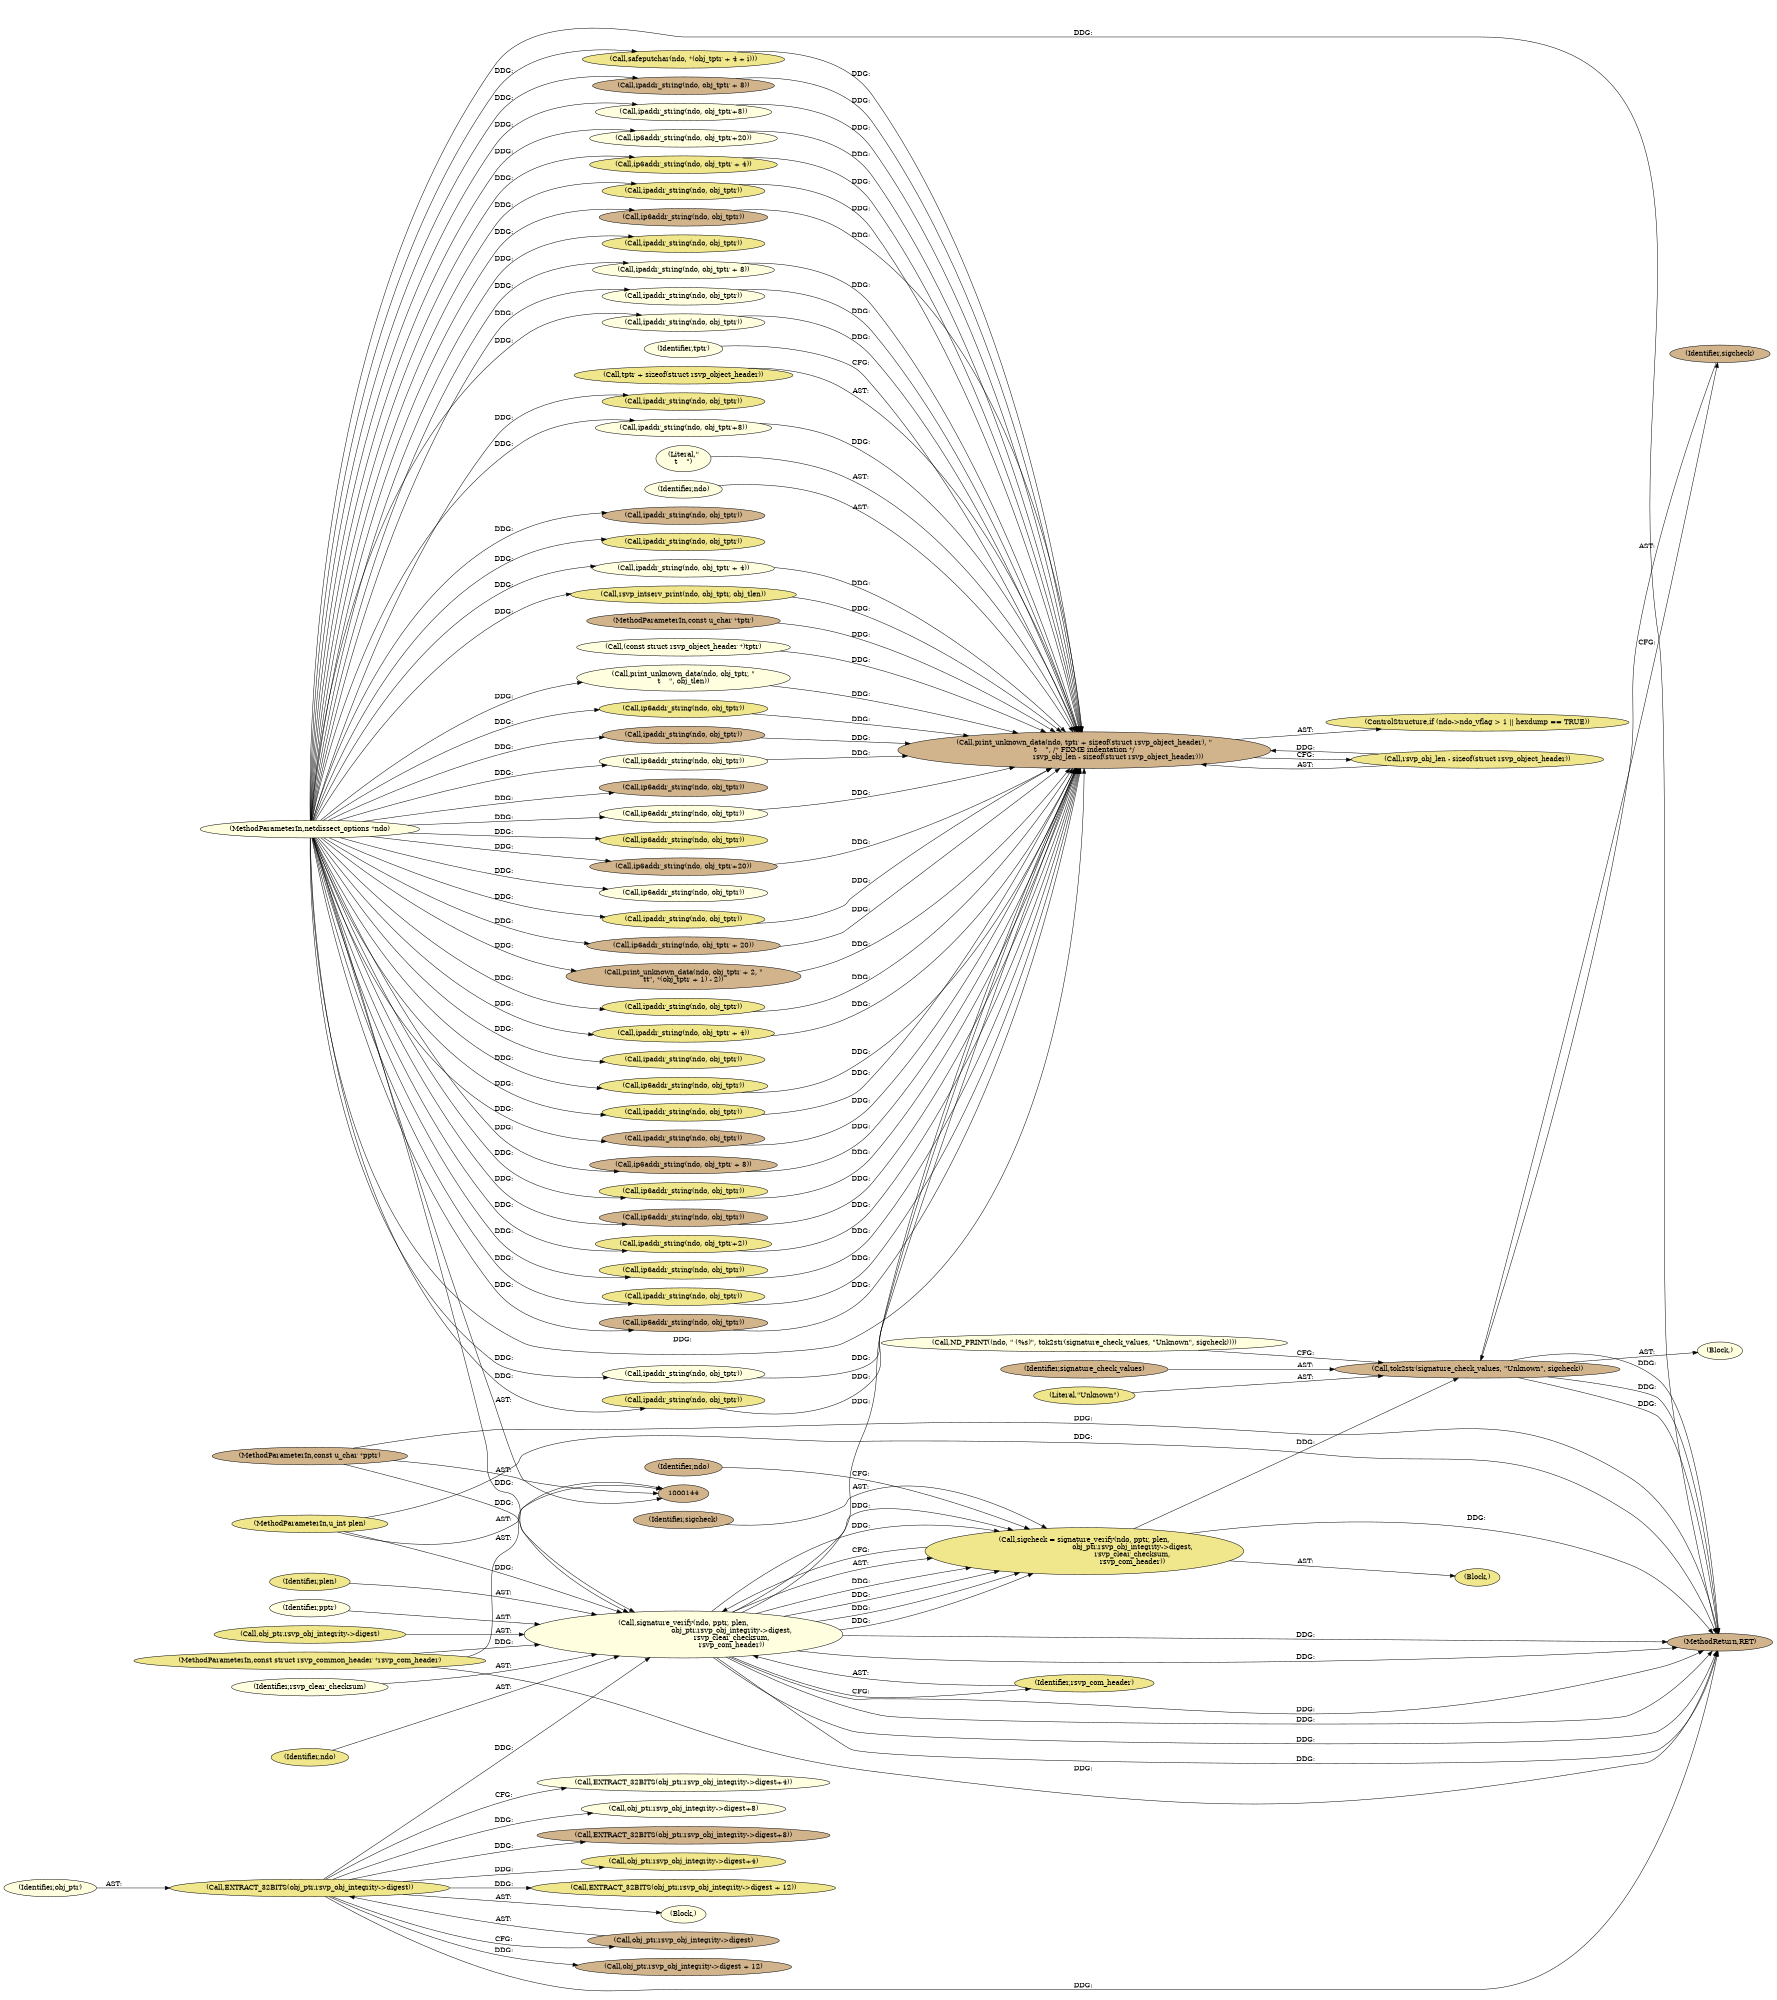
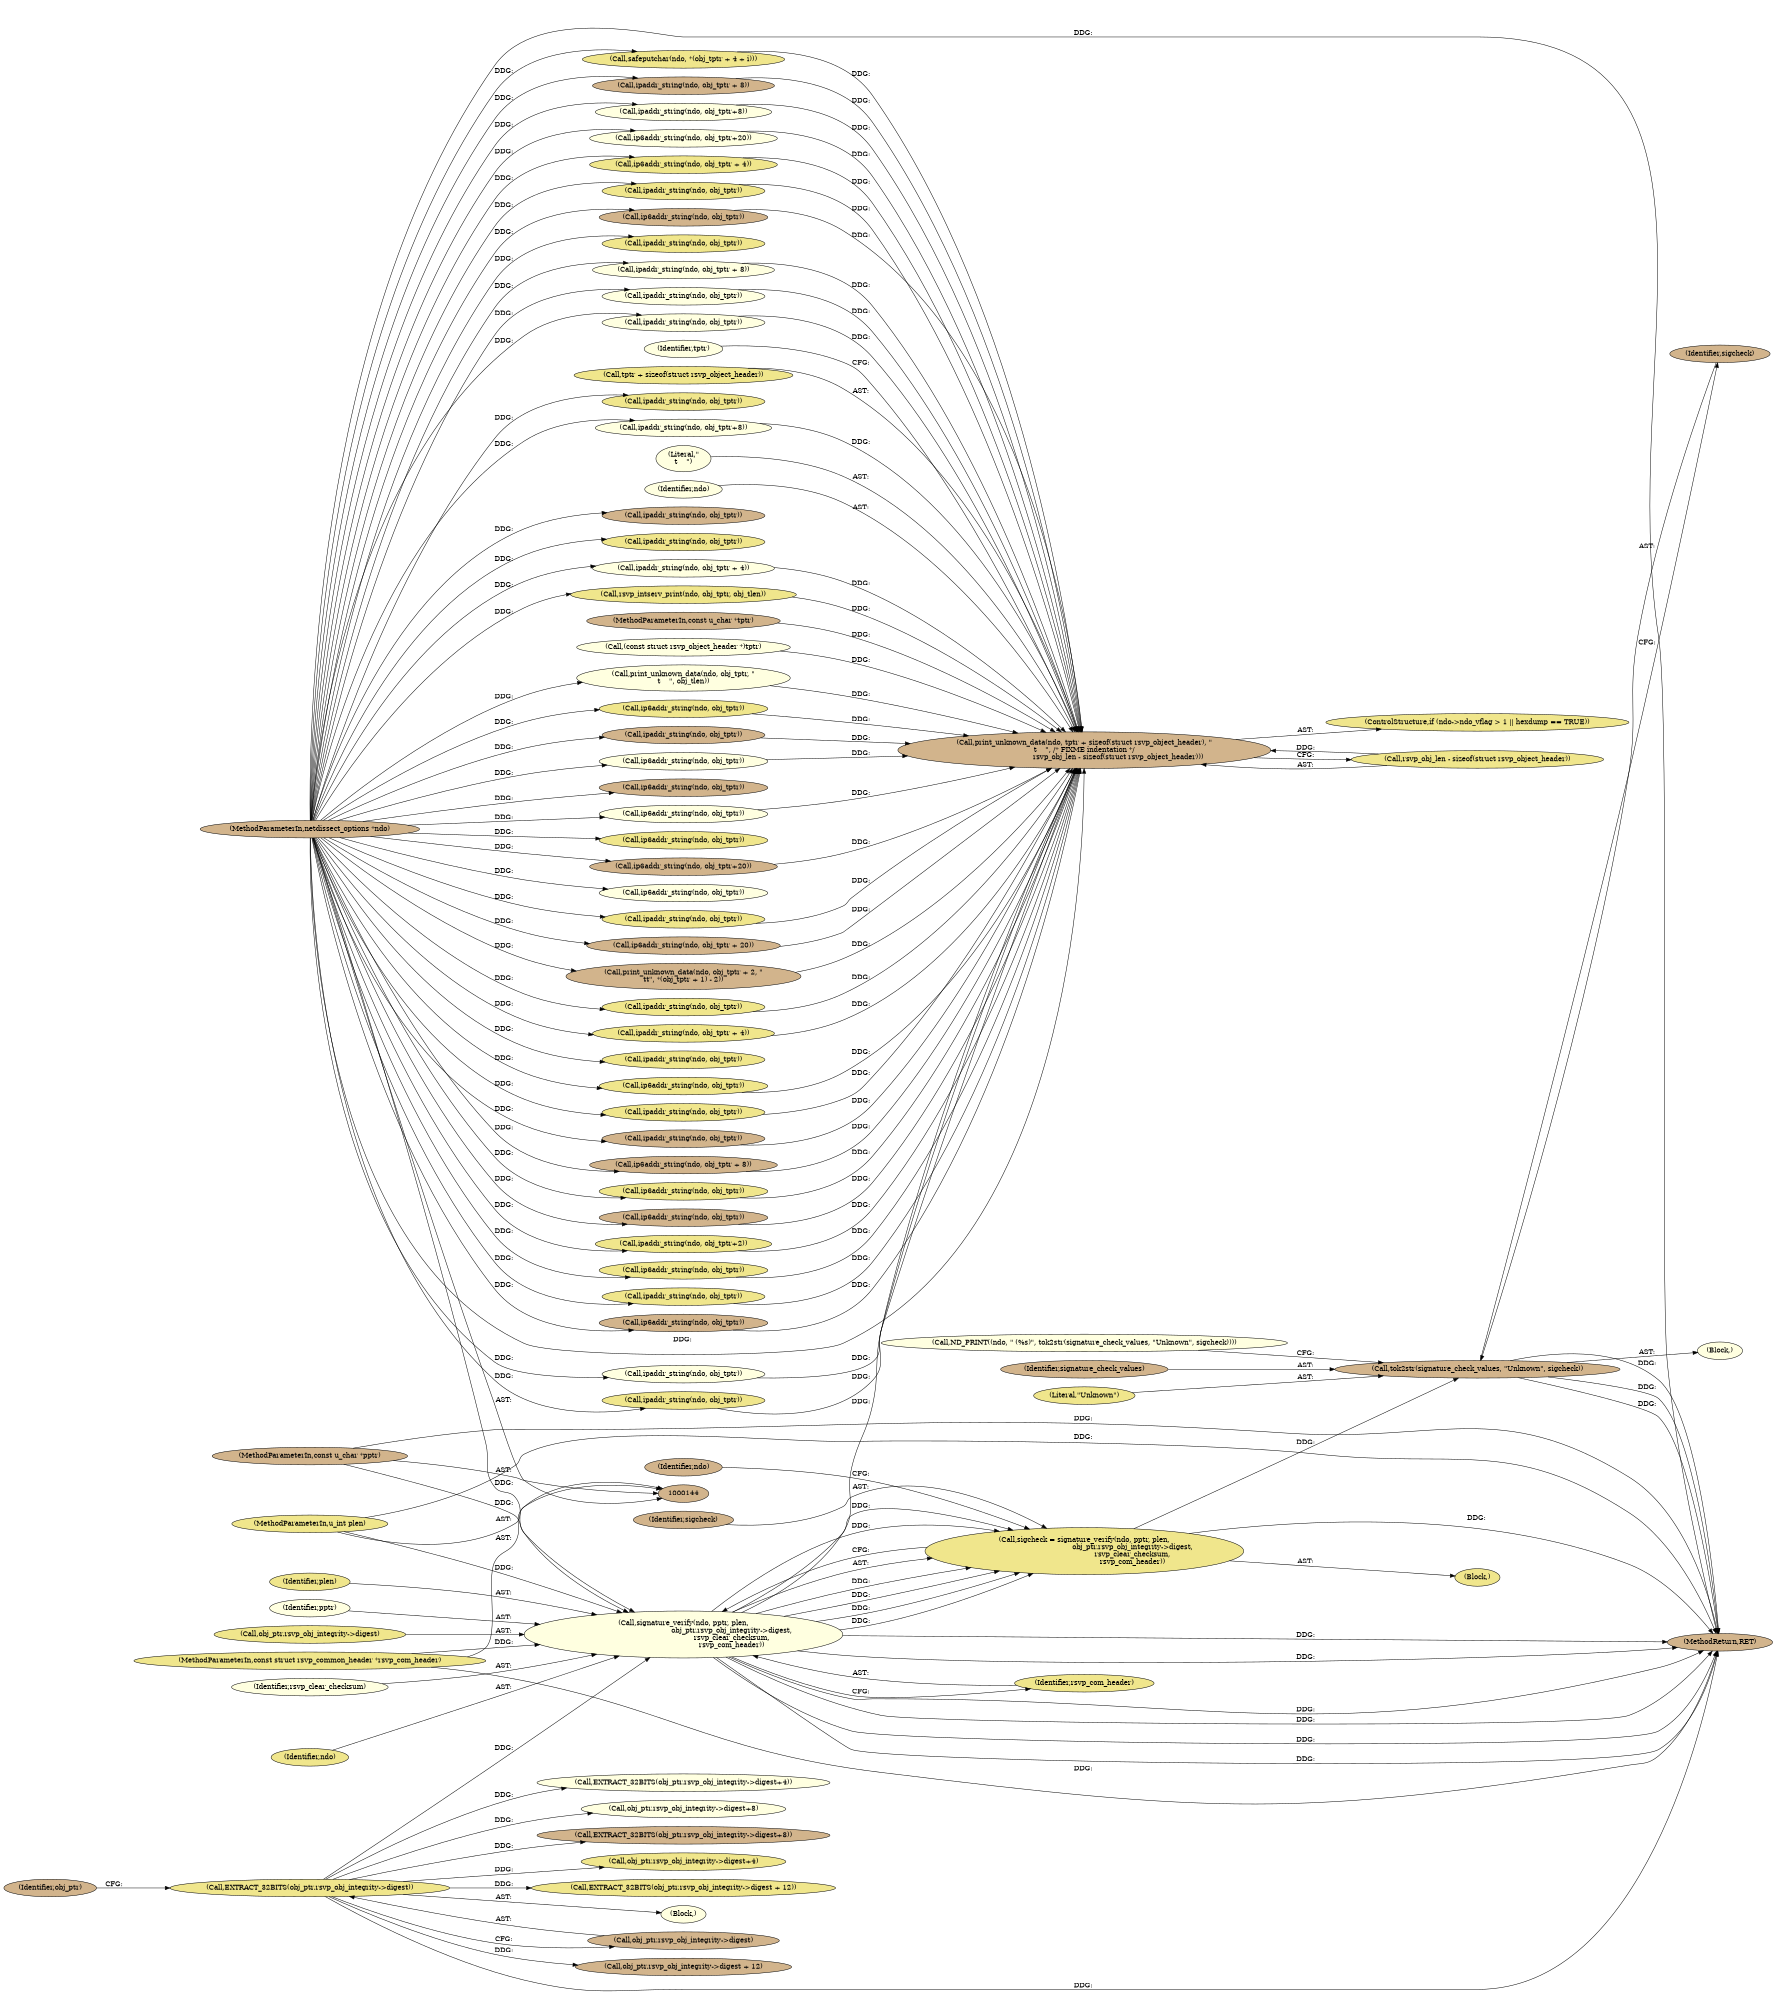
node "(MethodParameterIn,netdissect_options *ndo)": fillcolor lightyellow -> tan
edge "(Call,EXTRACT_32BITS(obj_ptr.rsvp_obj_integrity->digest))" -> "(Call,EXTRACT_32BITS(obj_ptr.rsvp_obj_integrity->digest+4))": label "CFG: " -> "DDG: "
edge "(Identifier,obj_ptr)" -> "(Call,EXTRACT_32BITS(obj_ptr.rsvp_obj_integrity->digest))": label "AST: " -> "CFG: "
node "(Identifier,obj_ptr)": fillcolor lightyellow -> tan
